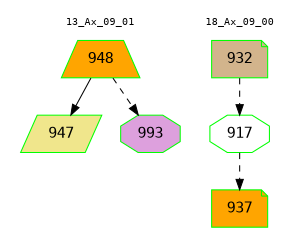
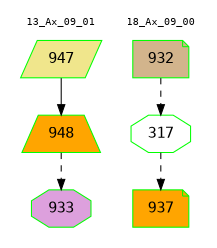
edge "948" -> "947": reversed
node "993": label "993" -> "933"
node "917": label "917" -> "317"
